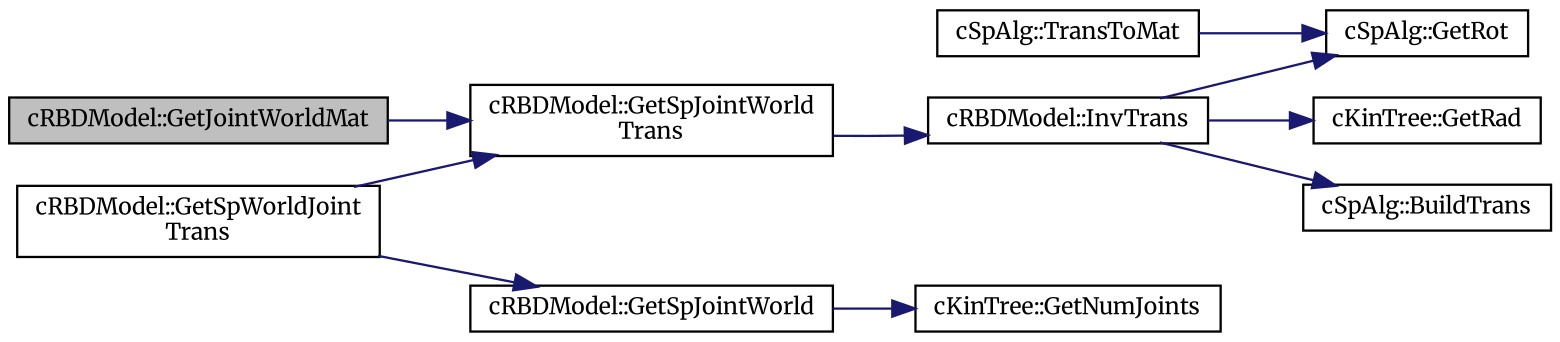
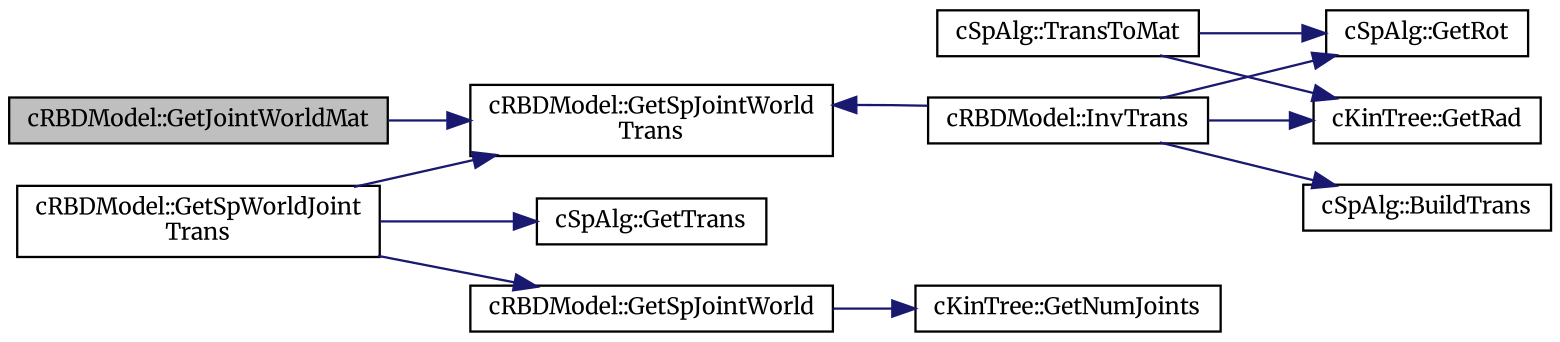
edge "cSpAlg::TransToMat" -> "cKinTree::GetRad": added
edge "cRBDModel::GetSpJointWorld Trans" -> "cRBDModel::InvTrans": reversed
node "cSpAlg::GetTrans": added
